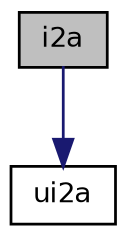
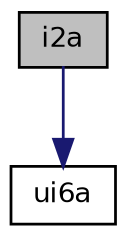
node "ui2a": label "ui2a" -> "ui6a"
